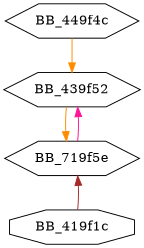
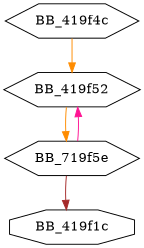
node "BB_449f4c": label "BB_449f4c" -> "BB_419f4c"
node "BB_439f52": label "BB_439f52" -> "BB_419f52"
edge "BB_419f1c" -> "BB_719f5e": reversed
